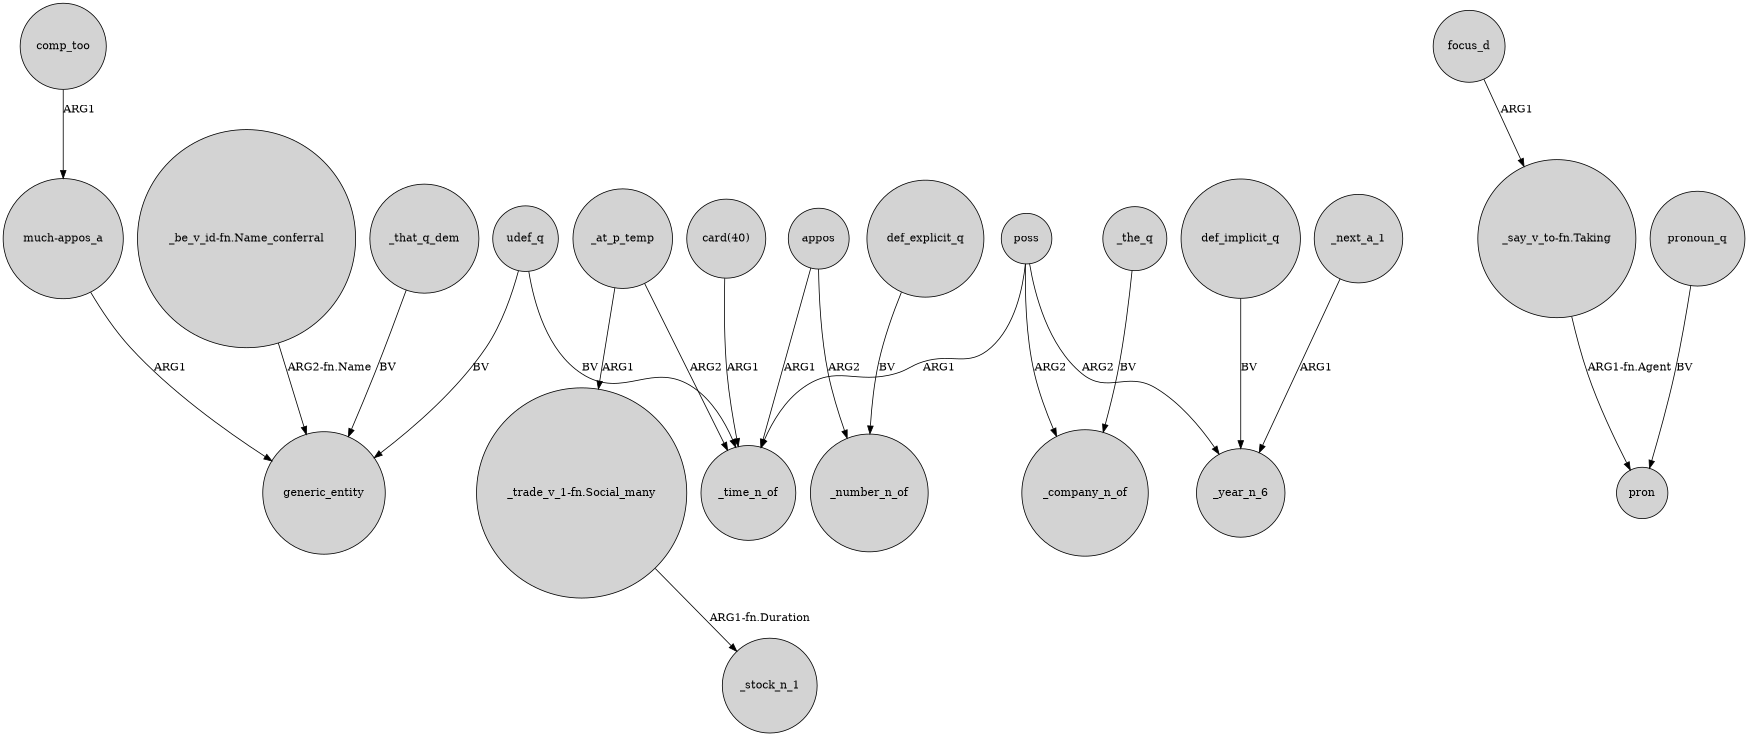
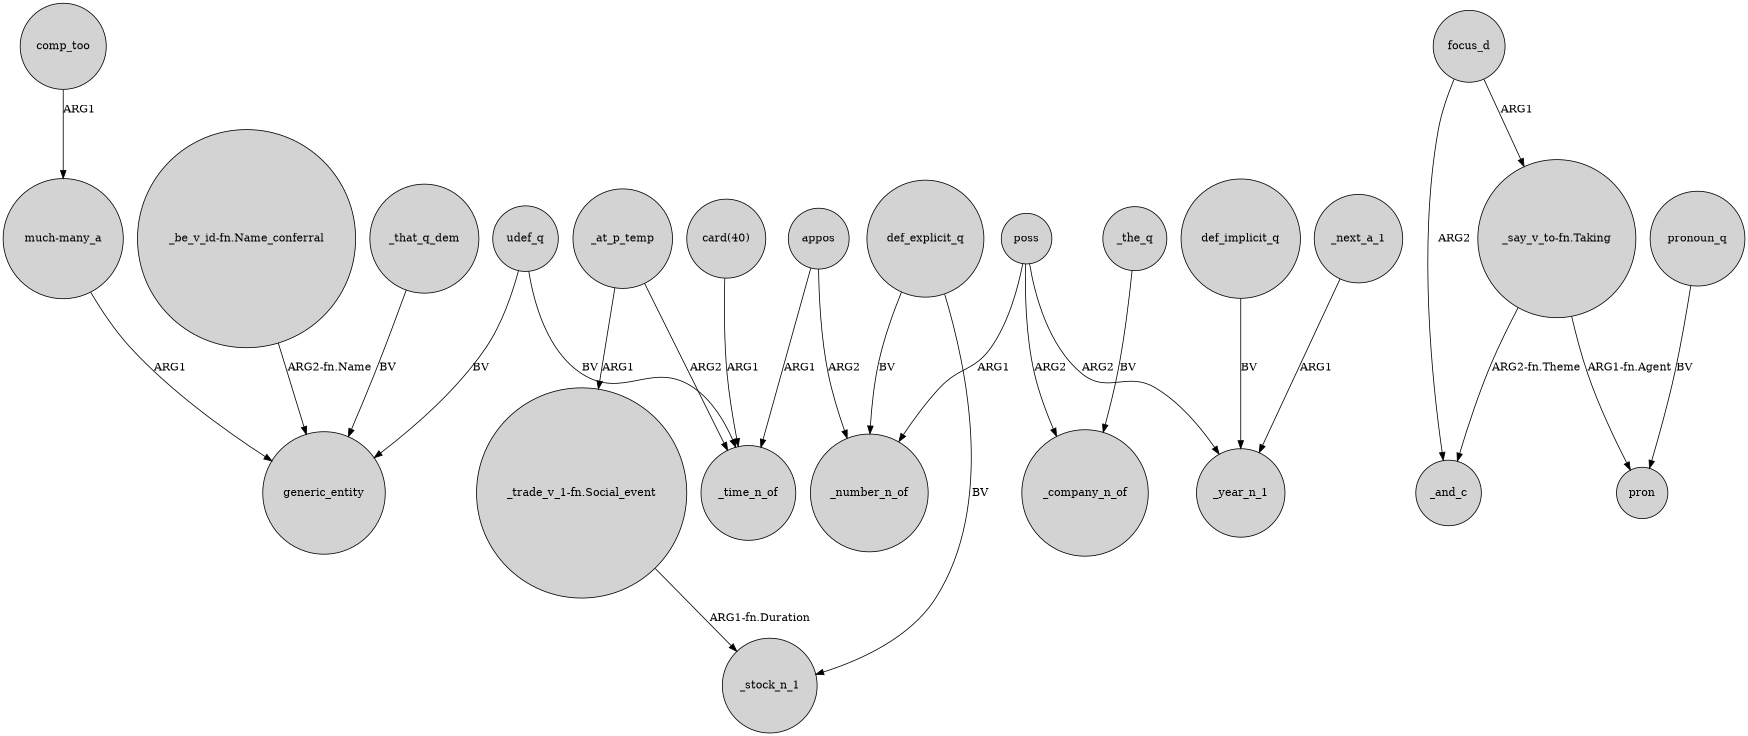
node "much-appos_a": label "much-appos_a" -> "much-many_a"
edge "poss" -> "_time_n_of": now "poss" -> "_number_n_of"
node "_trade_v_1-fn.Social_many": label "_trade_v_1-fn.Social_many" -> "_trade_v_1-fn.Social_event"
node "_year_n_6": label "_year_n_6" -> "_year_n_1"
node "_and_c": added
edge "def_explicit_q" -> "_stock_n_1": added, label "BV"
